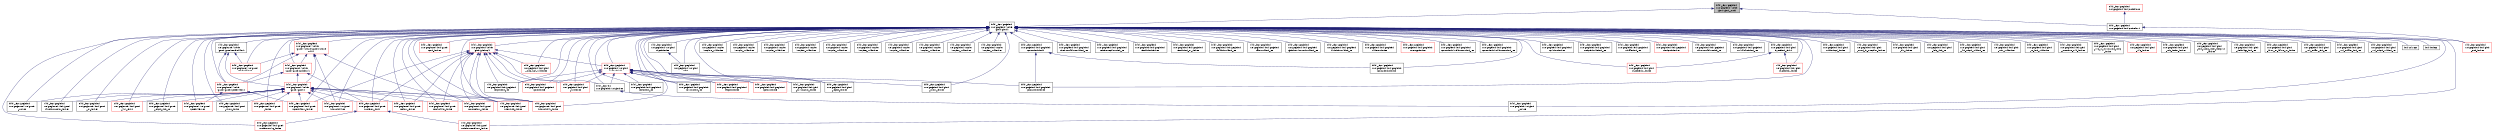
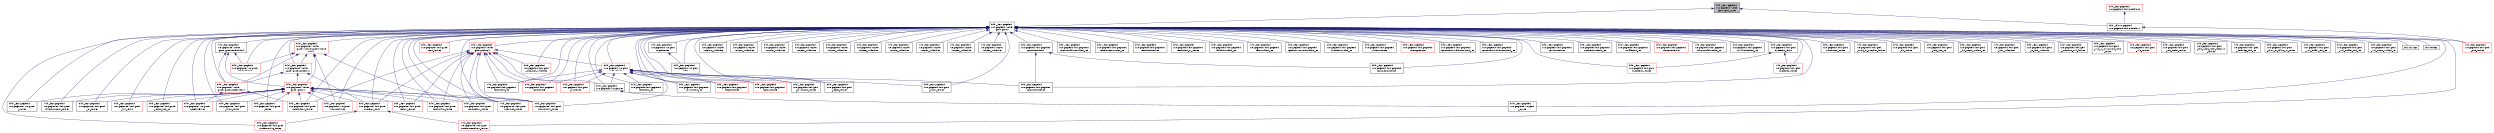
node "build/_deps/googletest -src/googletest/test/production.h": label "build/_deps/googletest -src/googletest/test/production.h" -> "build/_failure/googletest -src/googletest/test/production.h"
node "build/_deps/dirs -src/googletest/src/gtest.cc": label "build/_deps/dirs -src/googletest/src/gtest.cc" -> "build/_deps/googletest -src/googletest/src/gtest.cc"
